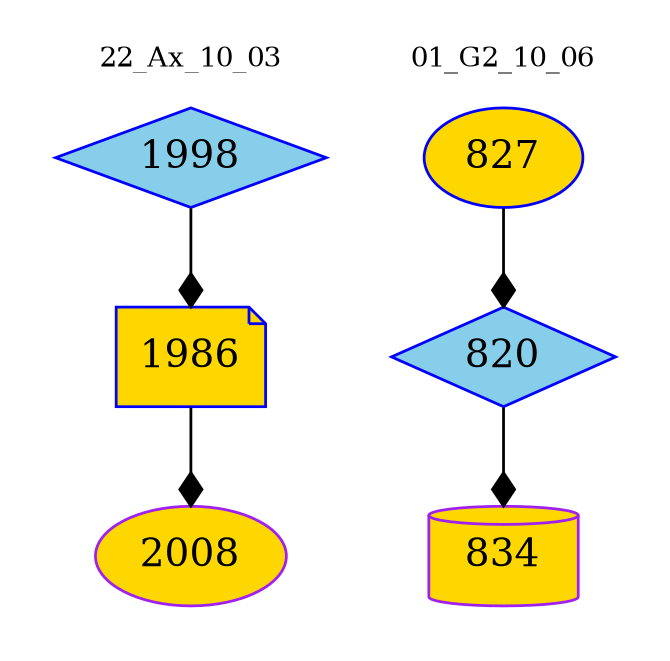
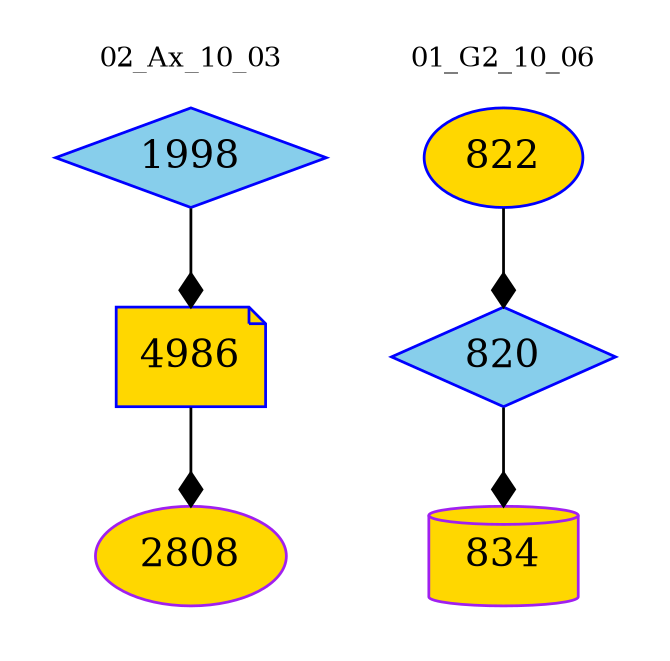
cluster "22_Ax_10_03": label "22_Ax_10_03" -> "02_Ax_10_03"
node "827": label "827" -> "822"
node "1986": label "1986" -> "4986"
node "2008": label "2008" -> "2808"
